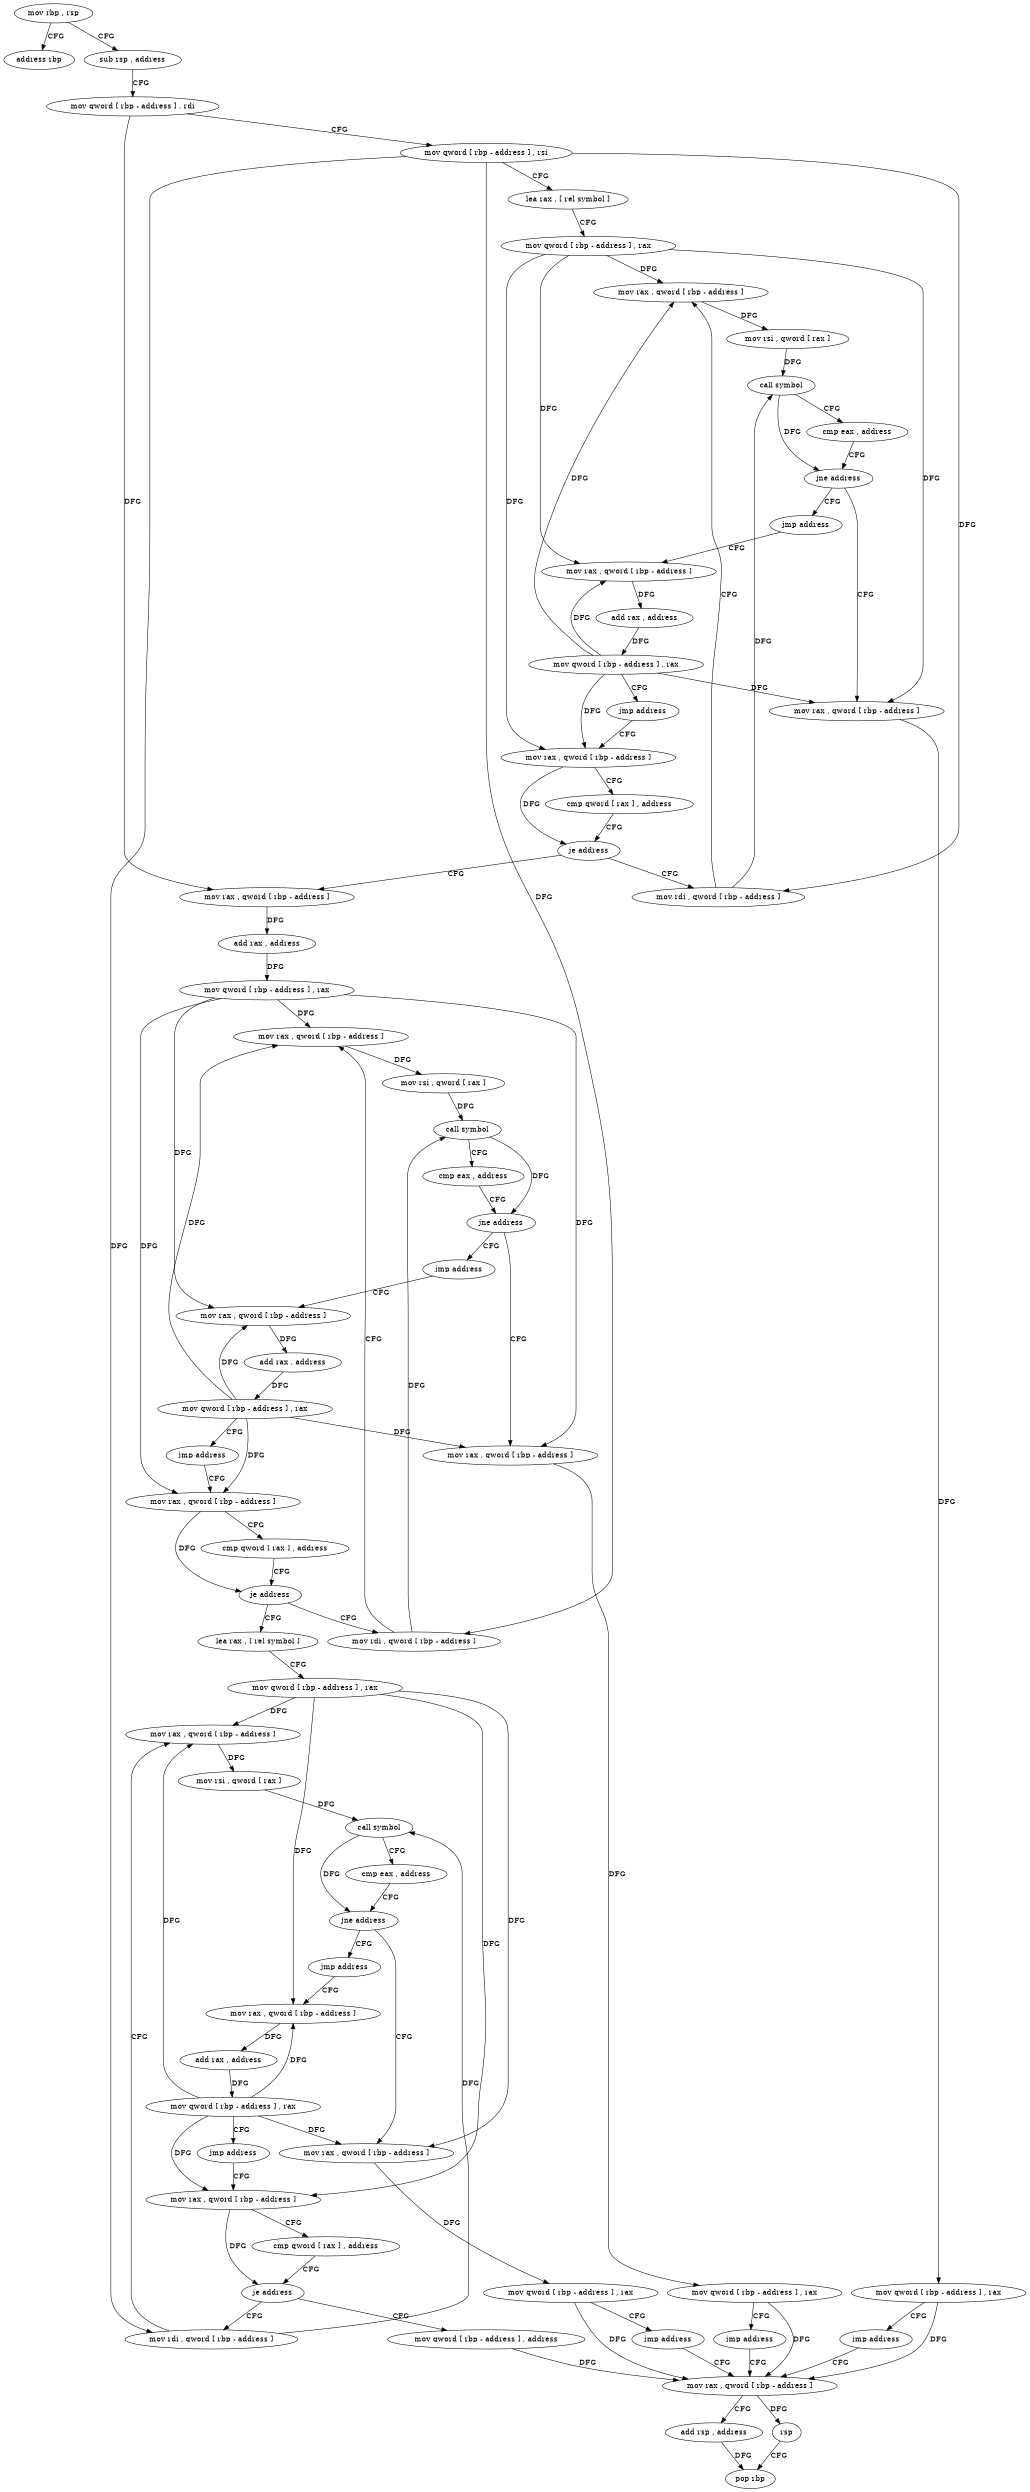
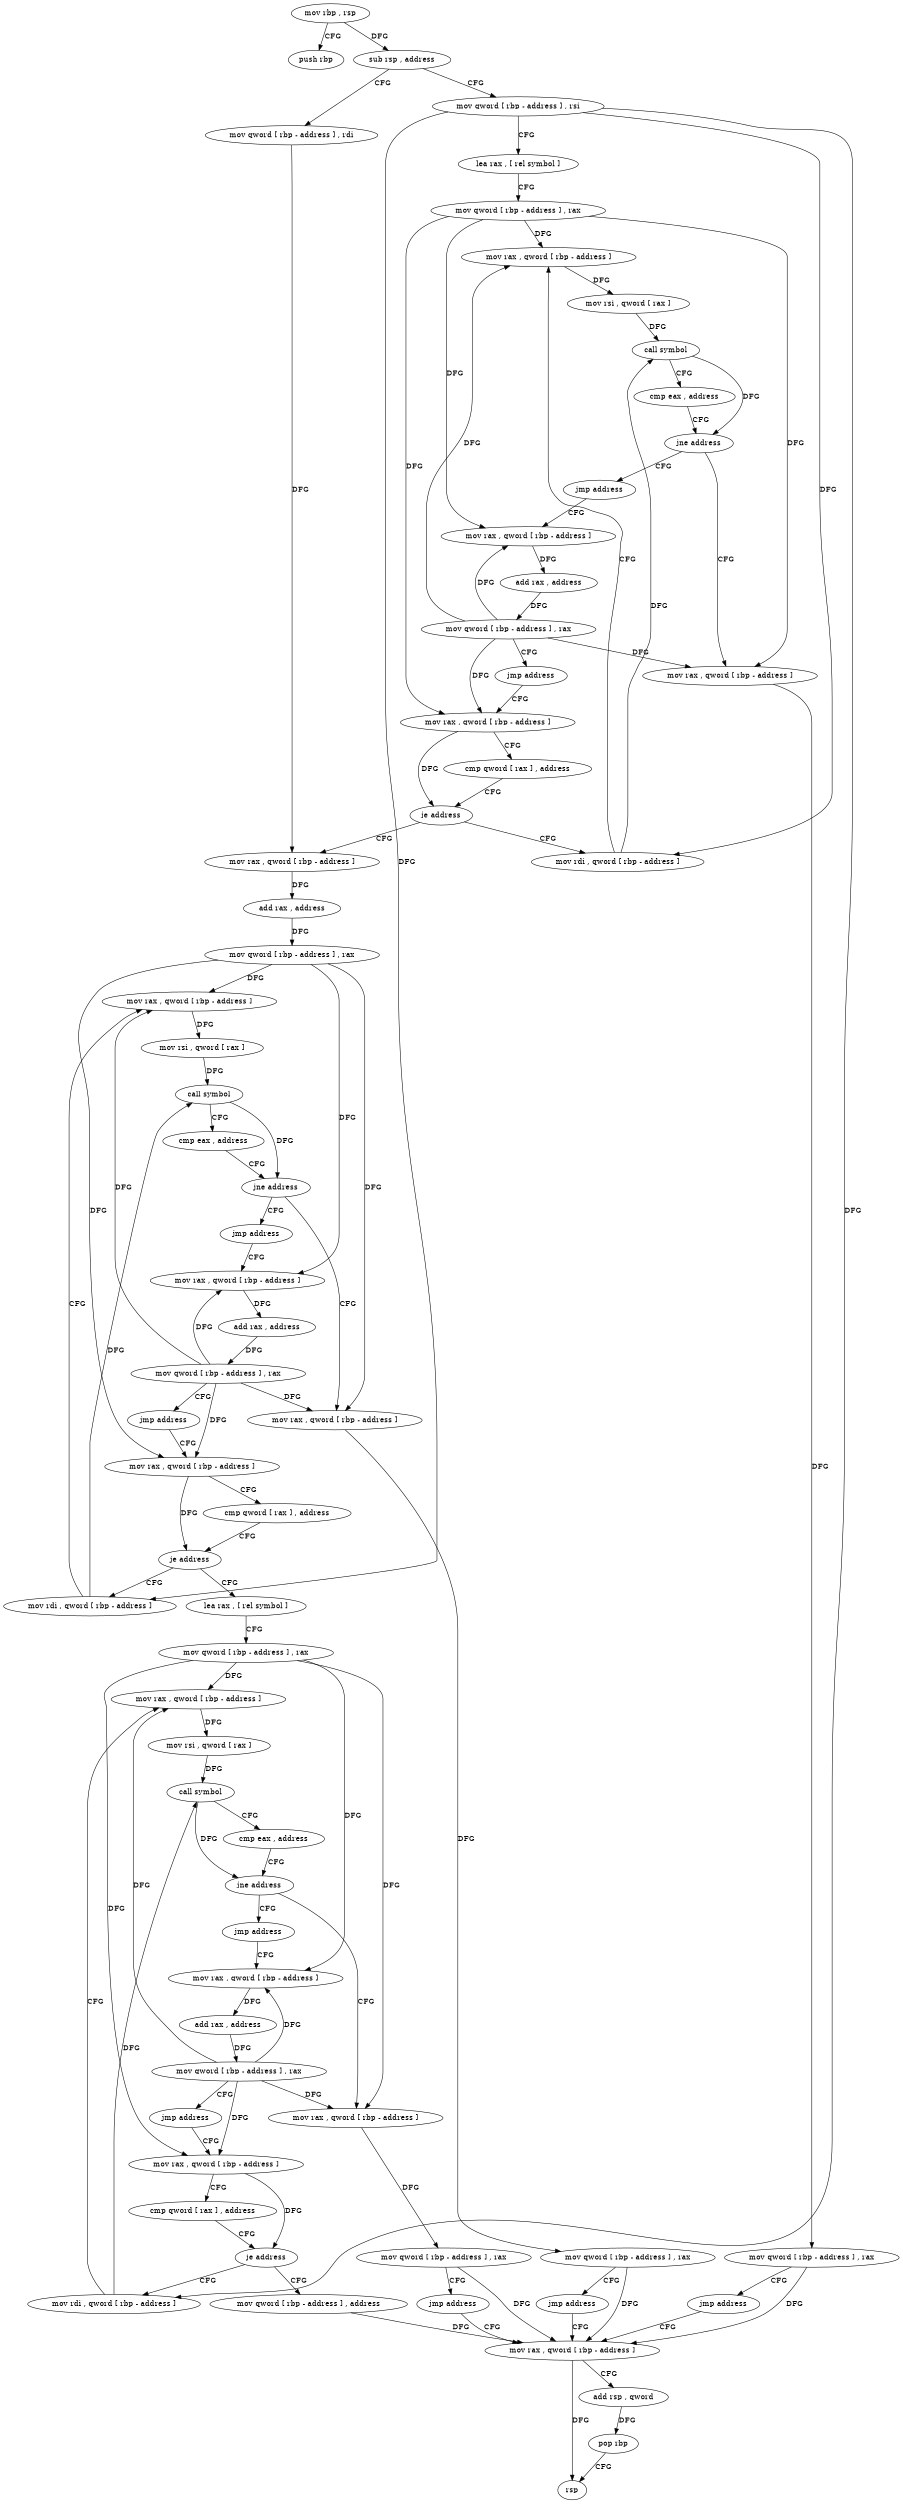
edge "mov rbp , rsp" -> "sub rsp , address": label "CFG" -> "DFG"
node "address rbp": label "address rbp" -> "push rbp"
edge "mov qword [ rbp - address ] , rdi" -> "mov qword [ rbp - address ] , rsi": now "sub rsp , address" -> "mov qword [ rbp - address ] , rsi"
node "add rsp , address": label "add rsp , address" -> "add rsp , qword"
edge "rsp" -> "pop rbp": reversed
